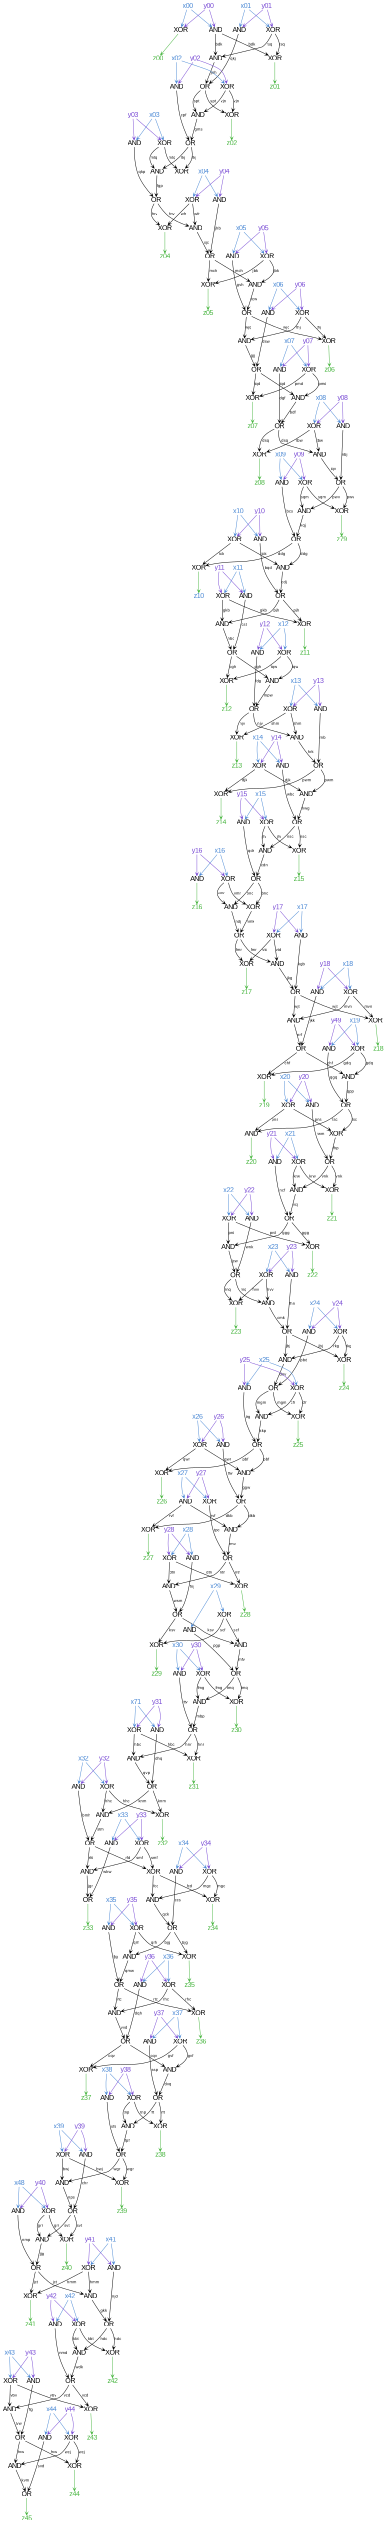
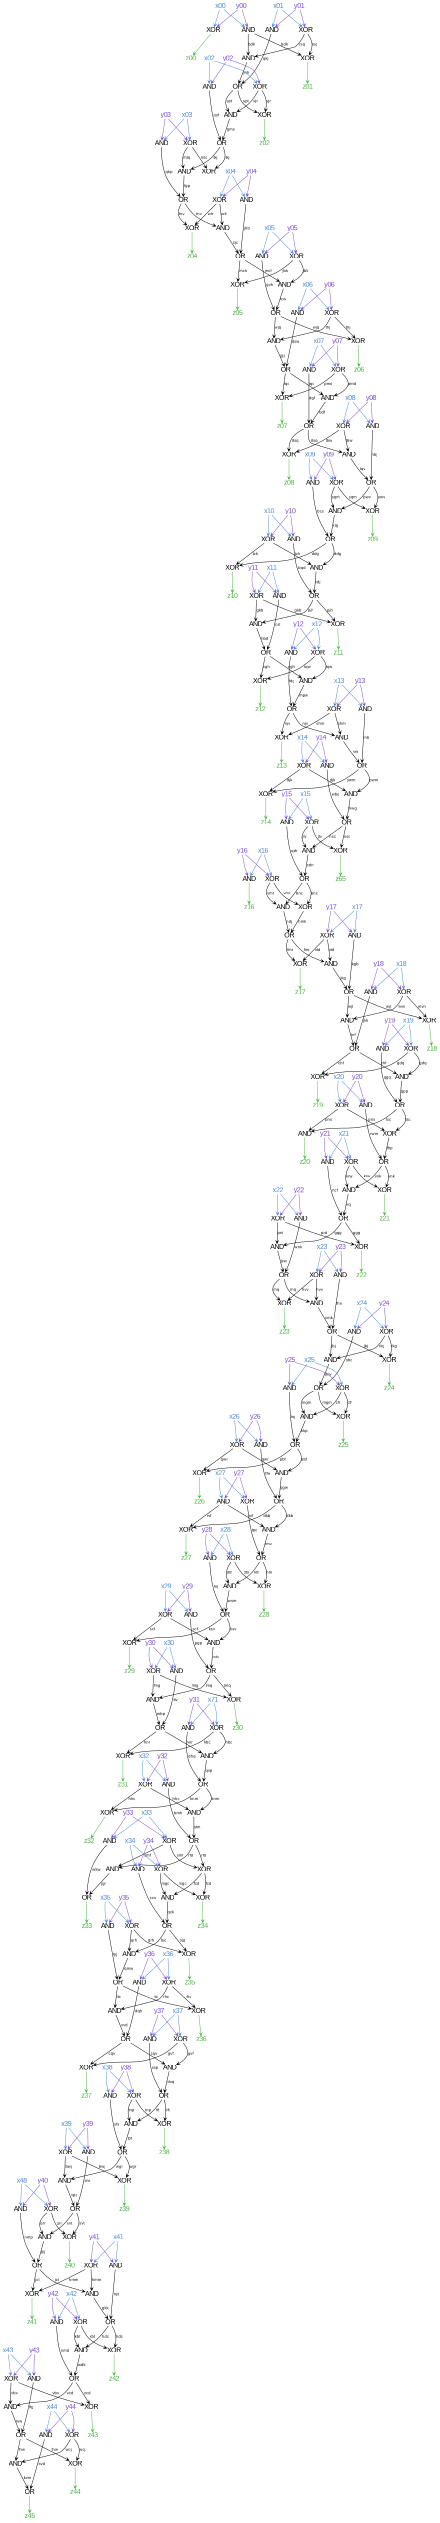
node "z79": label "z79" -> "z09"
node "z10": fontcolor #4a88d4 -> #48b540
node "z15": label "z15" -> "z65"
node "y49": label "y49" -> "y19"
node "y29": added
